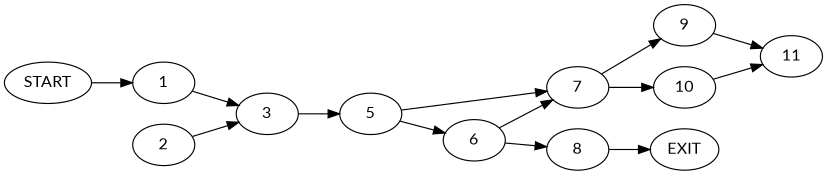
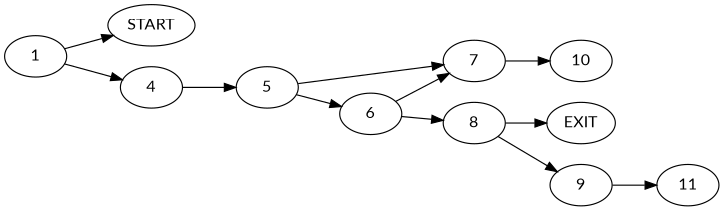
edge "7" -> "9": now "8" -> "9"
edge "10" -> "11": removed
edge "START" -> "1": reversed
node "3": label "3" -> "4"
node "2": removed
